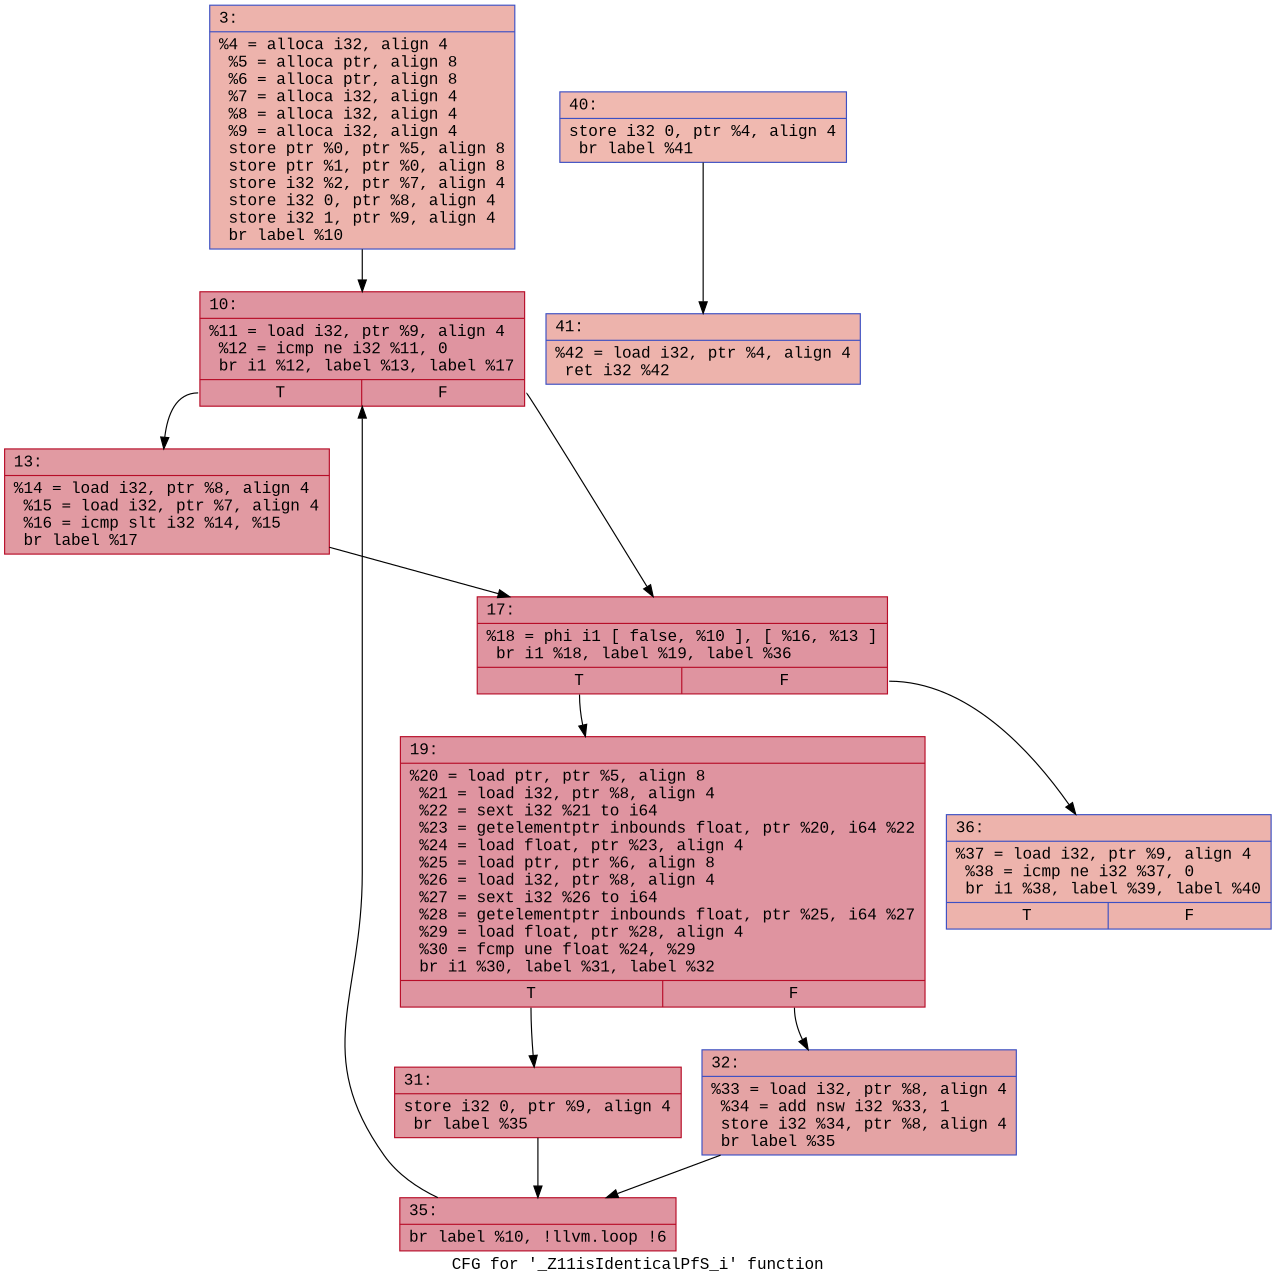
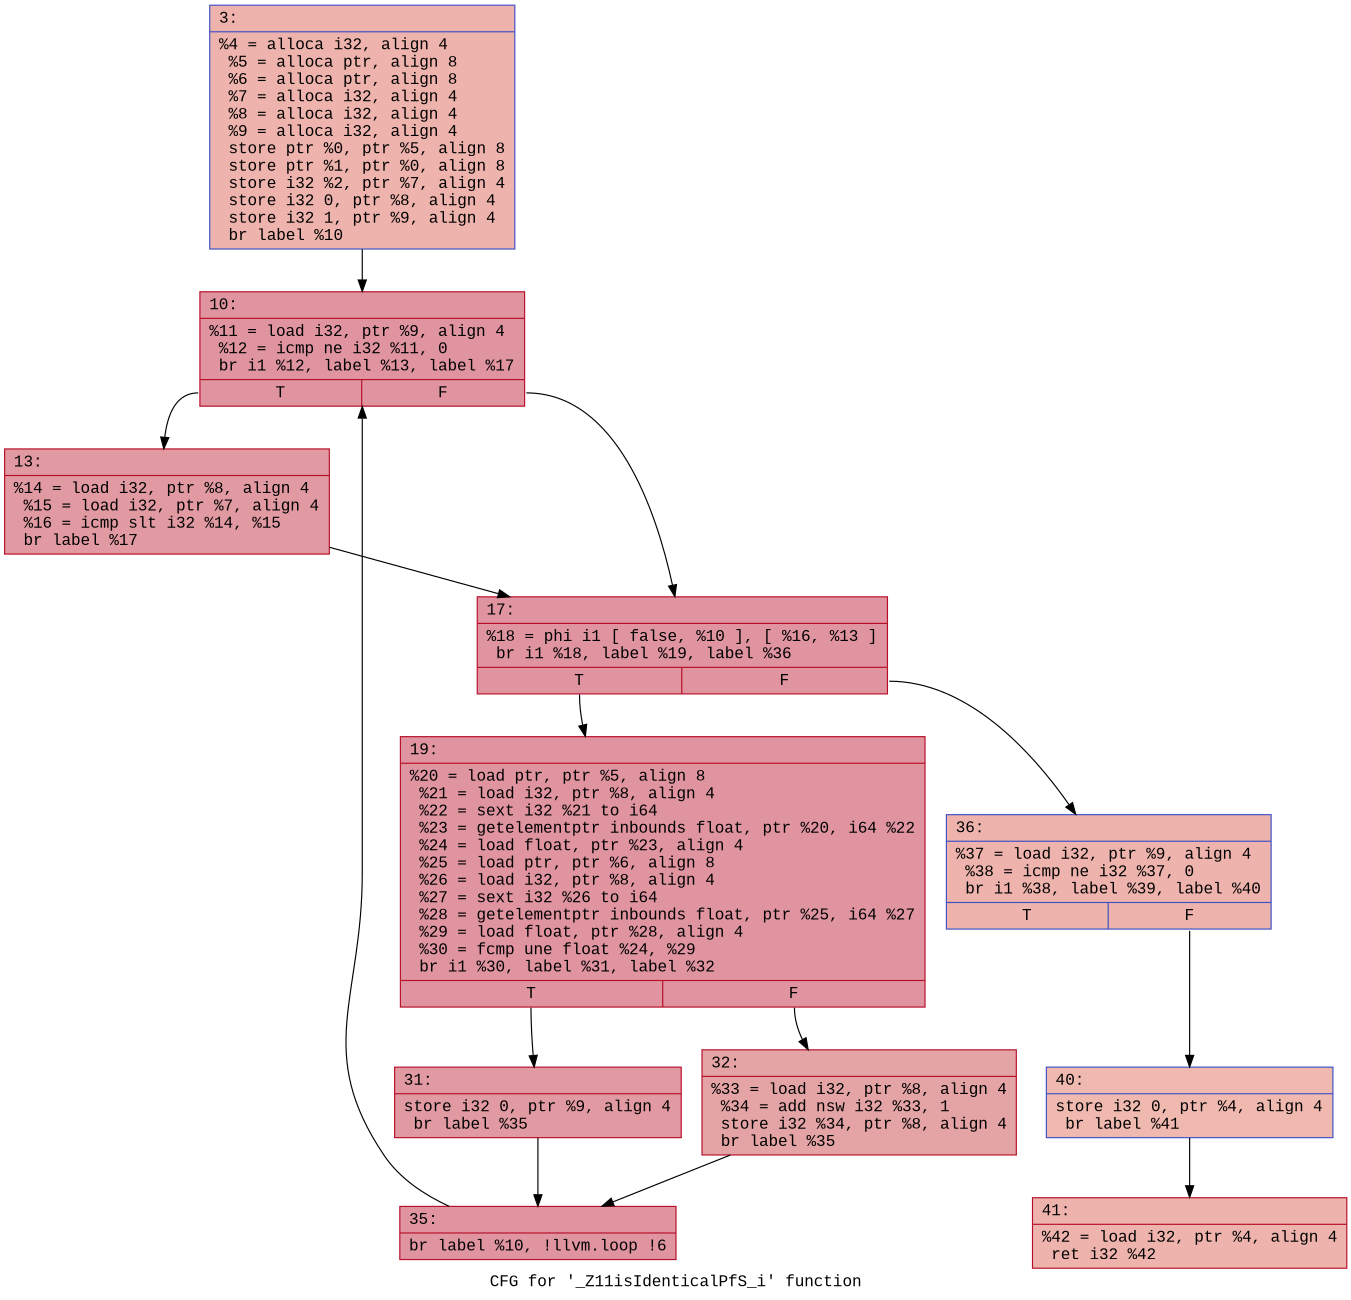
node "41:": color #3d50c3ff -> #b70d28ff
edge "36:" -> "40:": added
node "32:": color #3d50c3ff -> #b70d28ff
